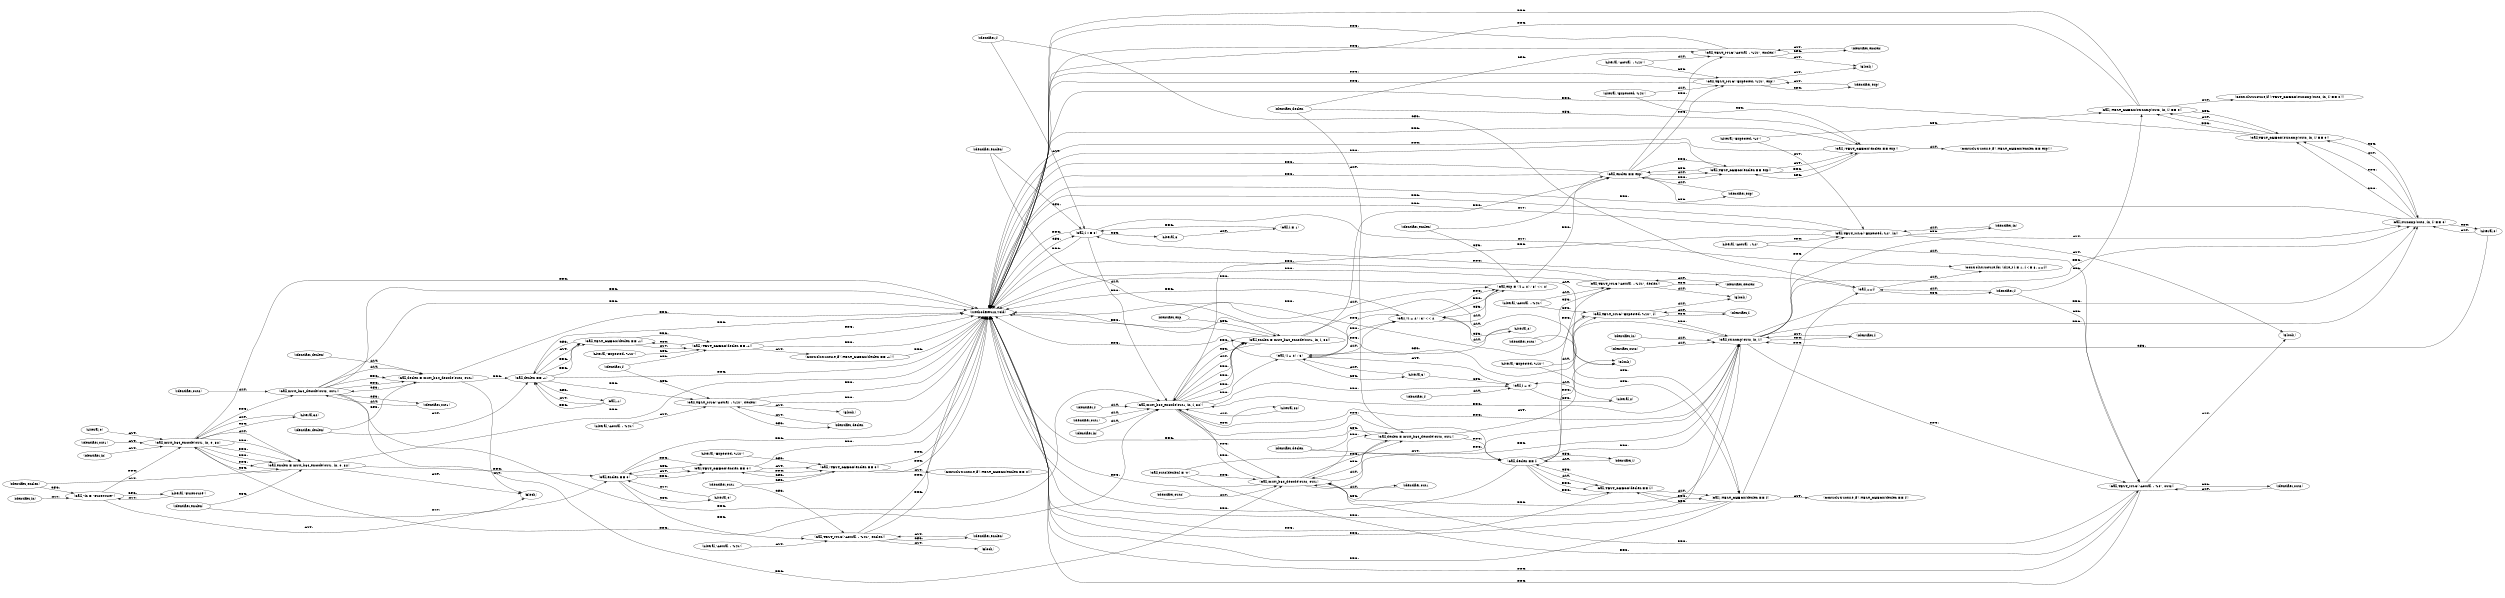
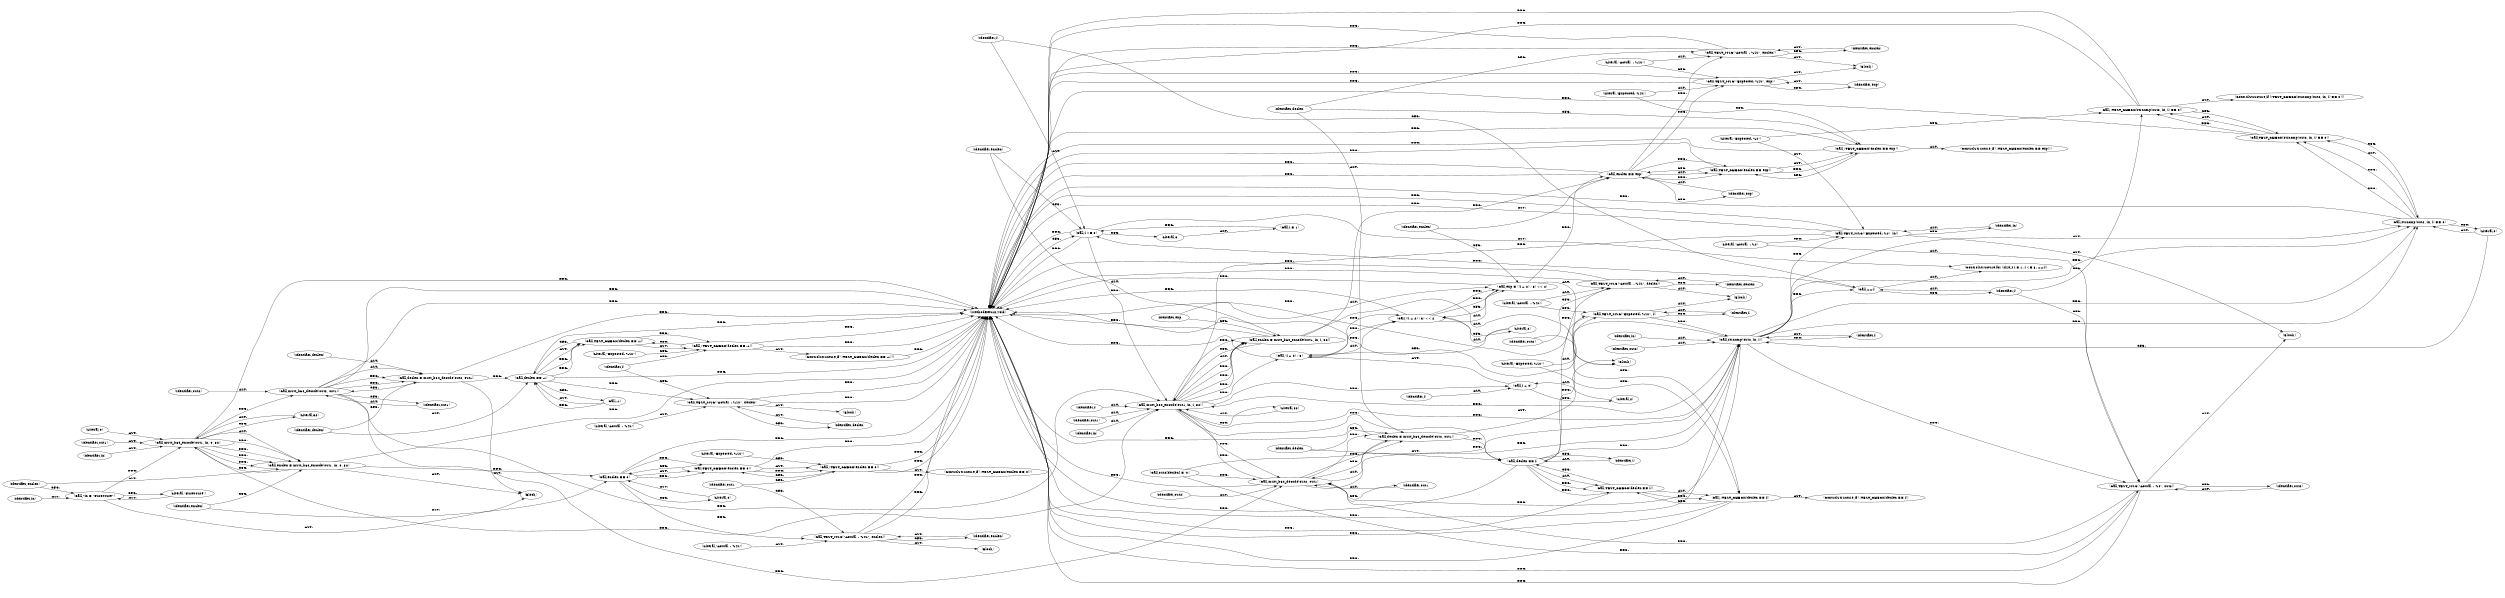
node "(Literal,3)": removed
edge "(Call,!TEST_CHECK(declen == i))" -> "(Call,++i)": now "(Call,strncmp(out2, in, i))" -> "(Call,++i)"
